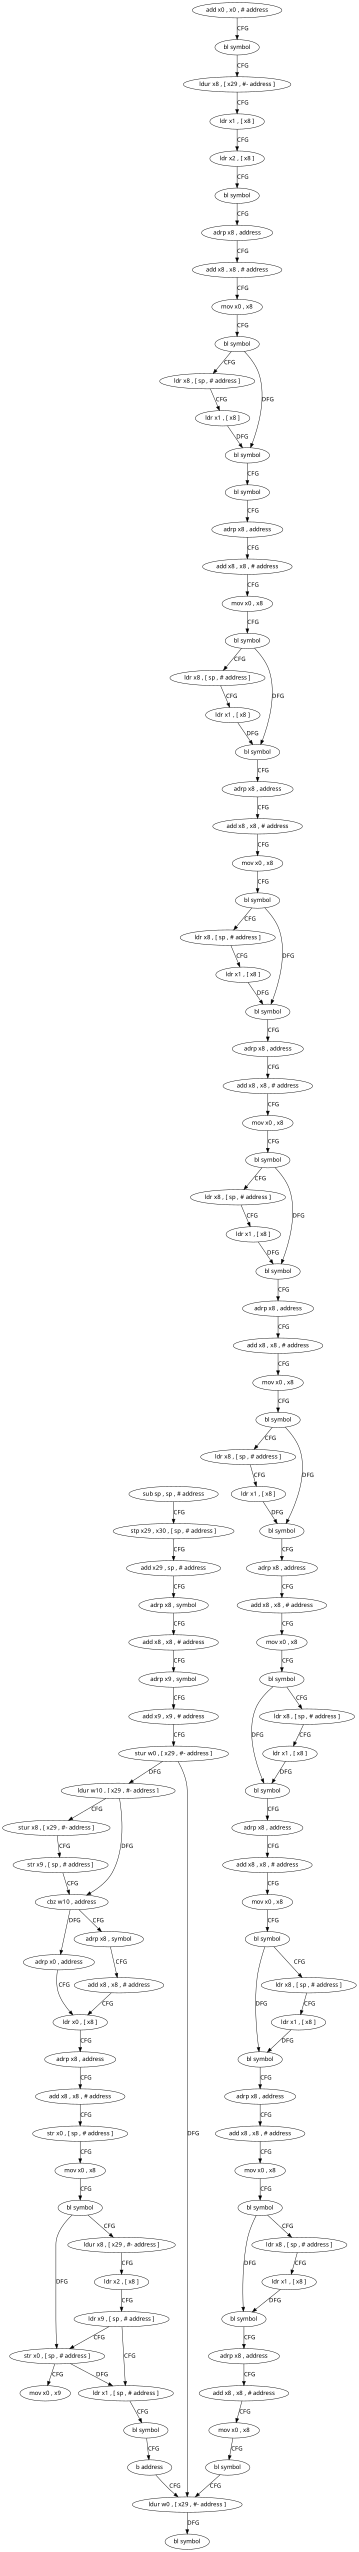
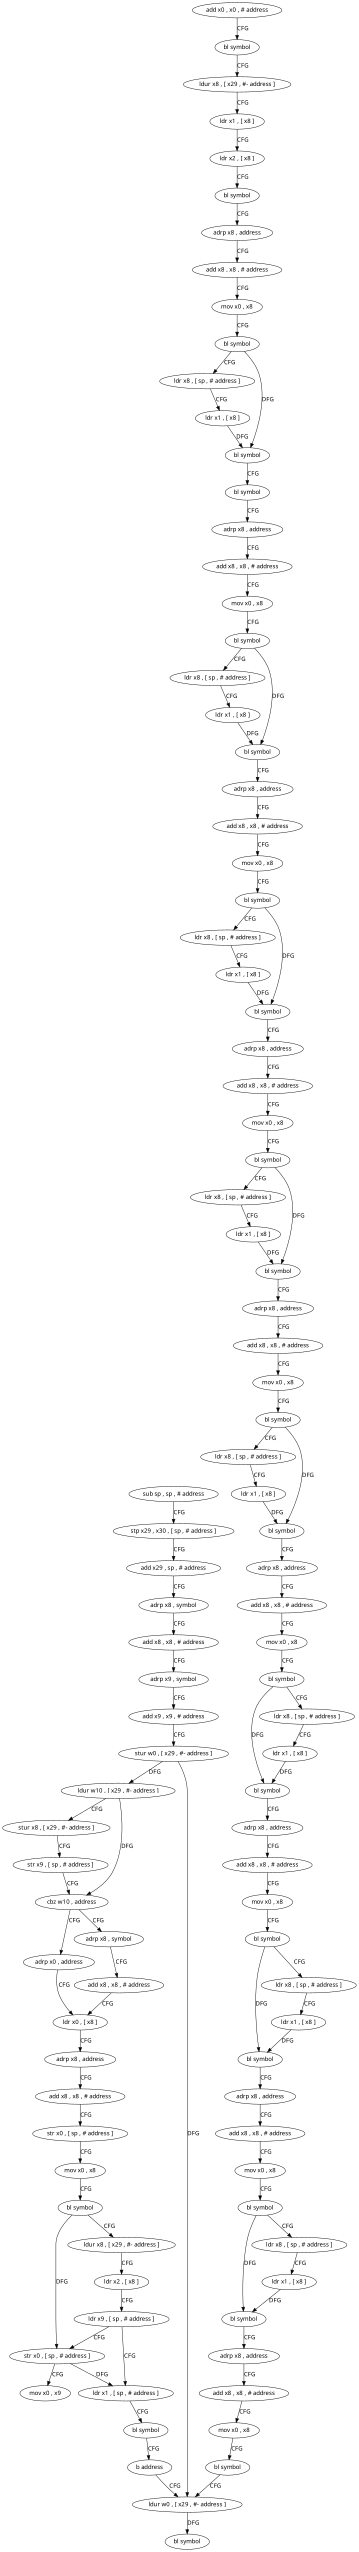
edge "cbz w10 , address" -> "adrp x0 , address": label "DFG" -> "CFG"
